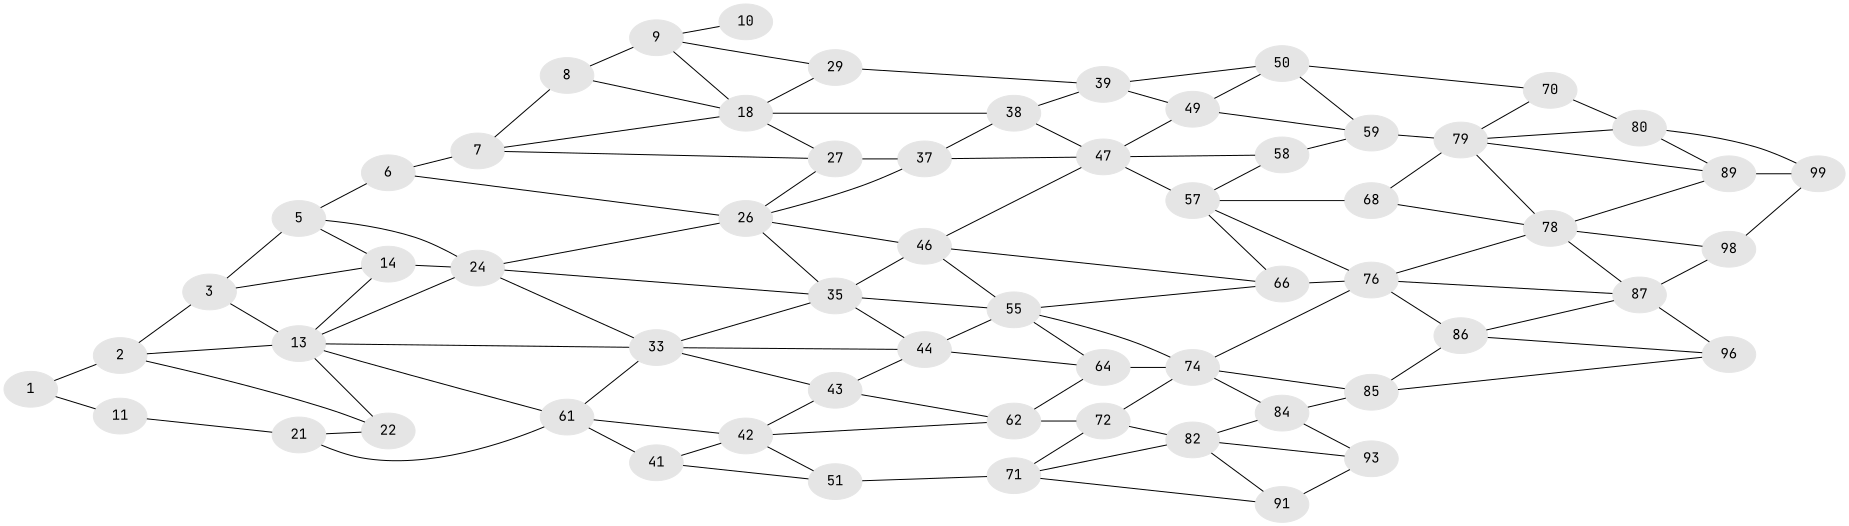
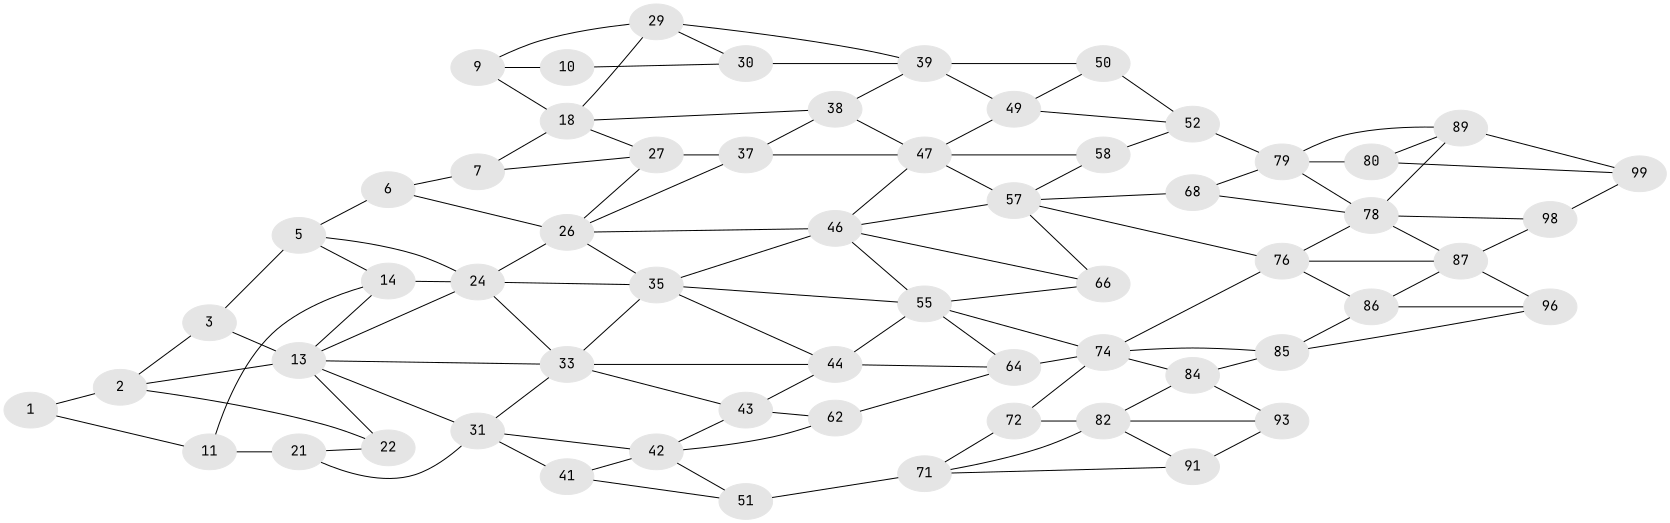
node "30": added
node "8": removed
node "70": removed
node "59": label "59" -> "52"
edge "57" -- "46": added
edge "14" -- "3": now "14" -- "11"
edge "76" -- "66": removed
node "61": label "61" -> "31"
edge "62" -- "72": removed
